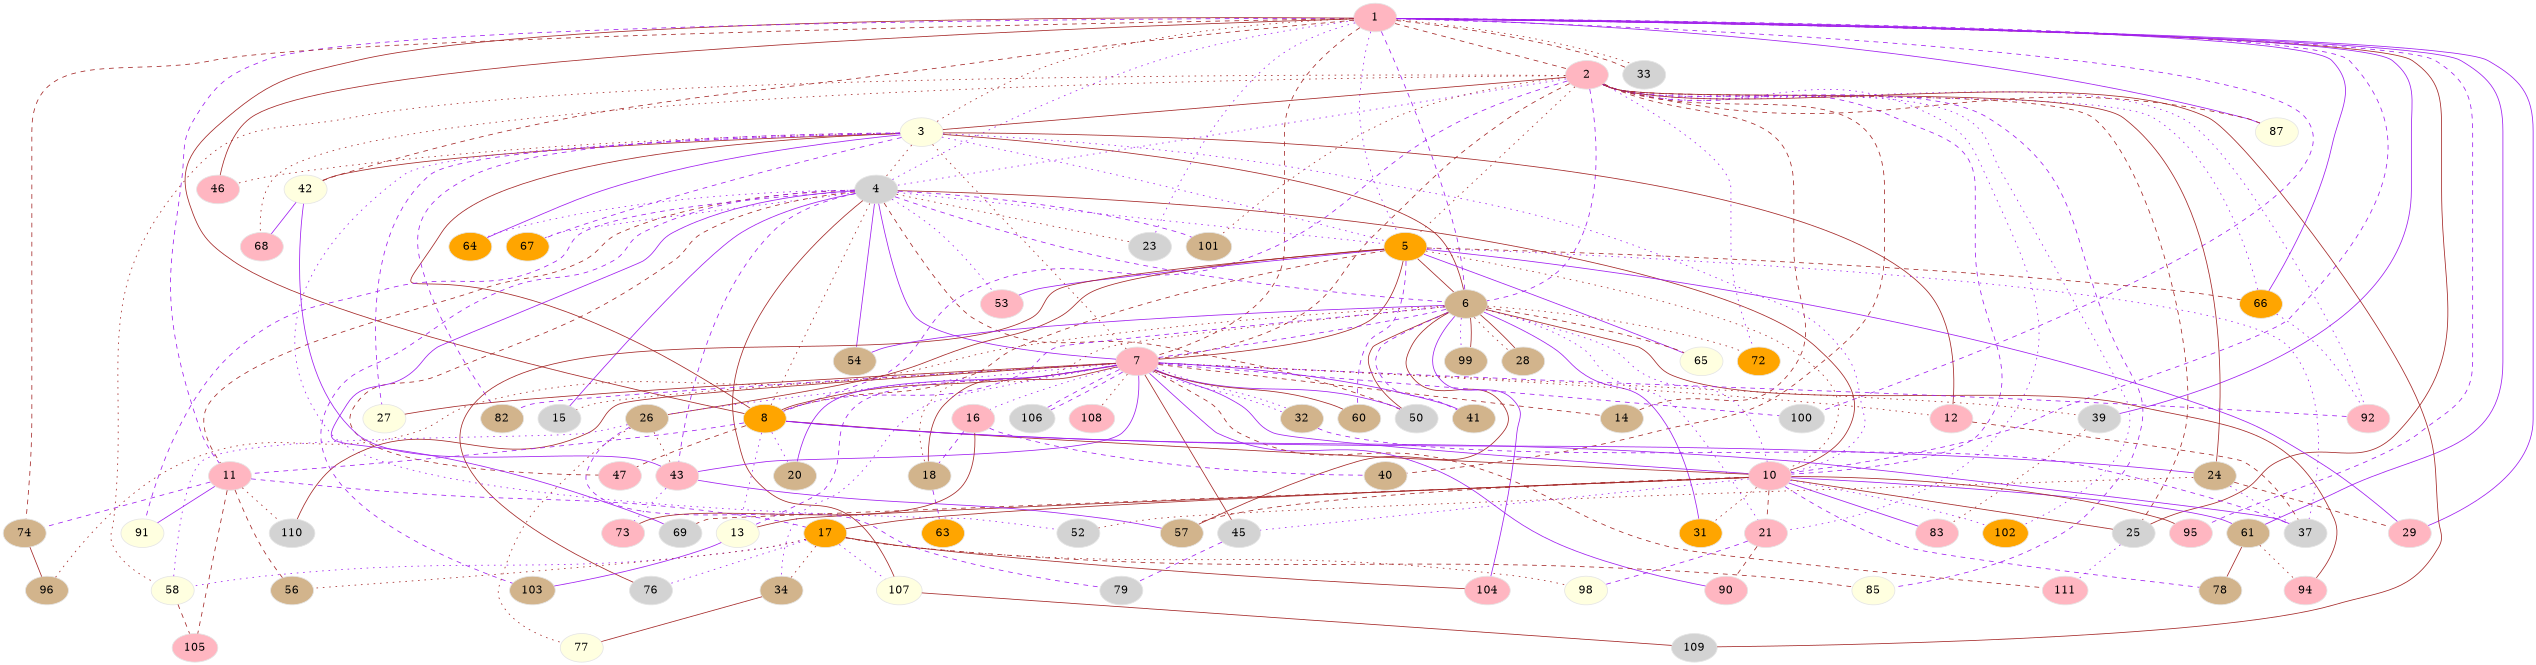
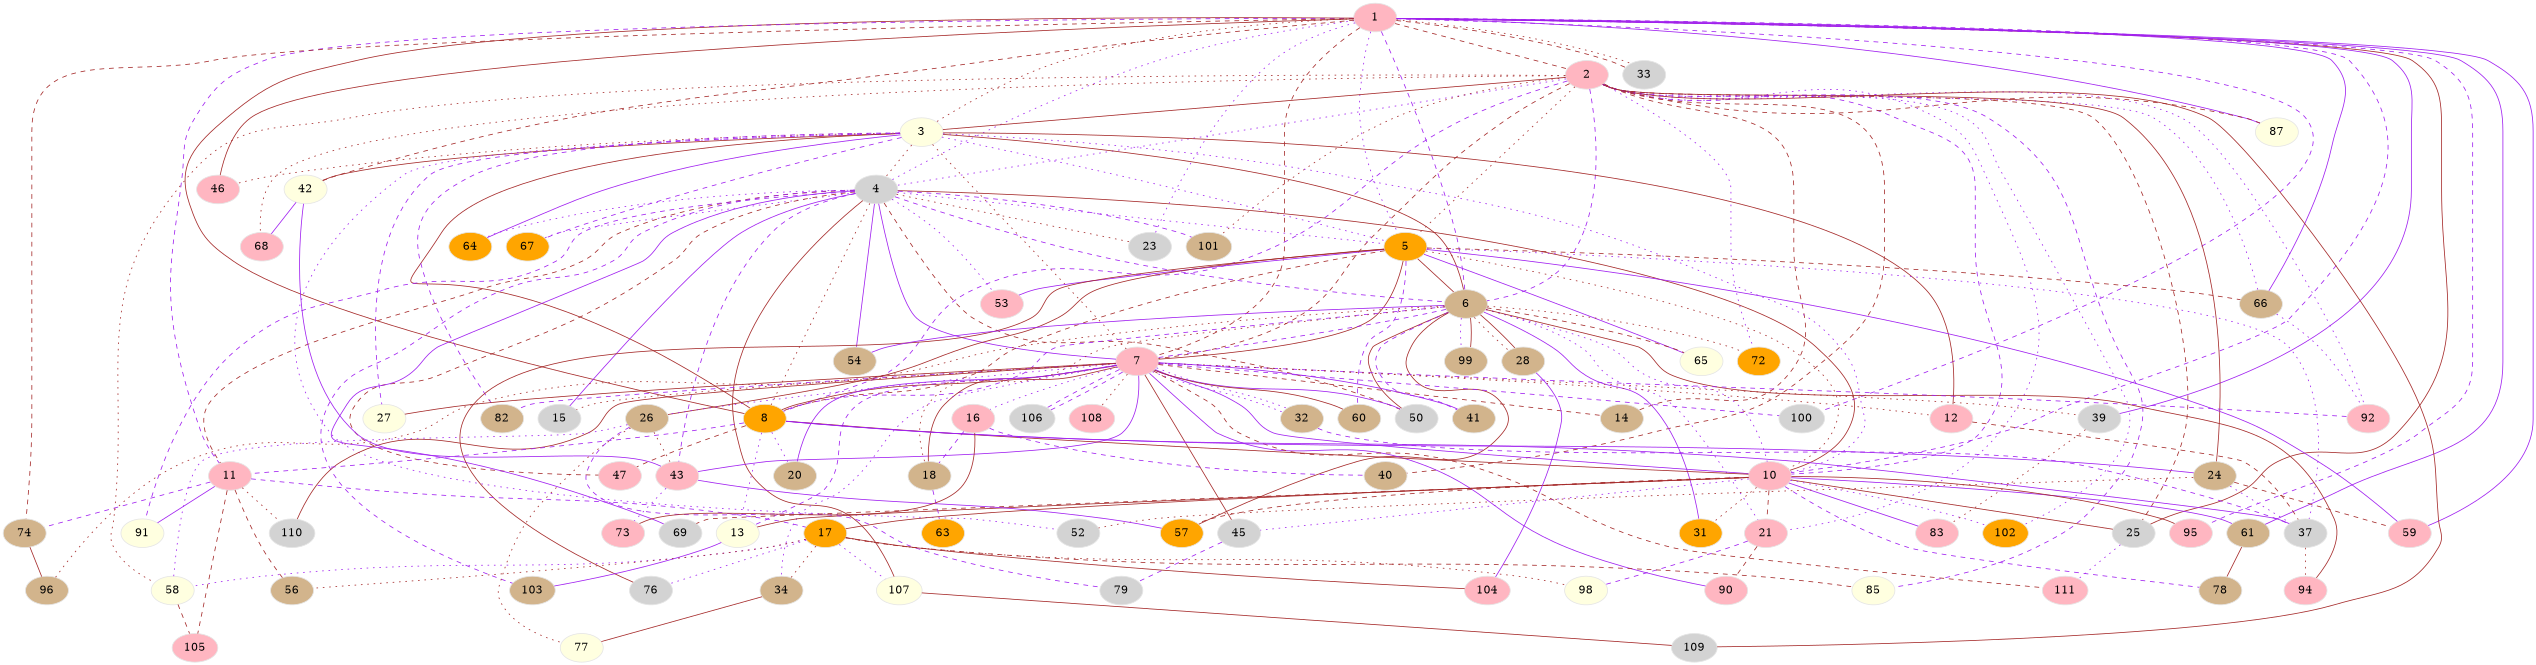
node "66": fillcolor orange -> tan
edge "6" -- "104": now "28" -- "104"
node "57": fillcolor tan -> orange
node "29": label "29" -> "59"
edge "61" -- "94": now "37" -- "94"
